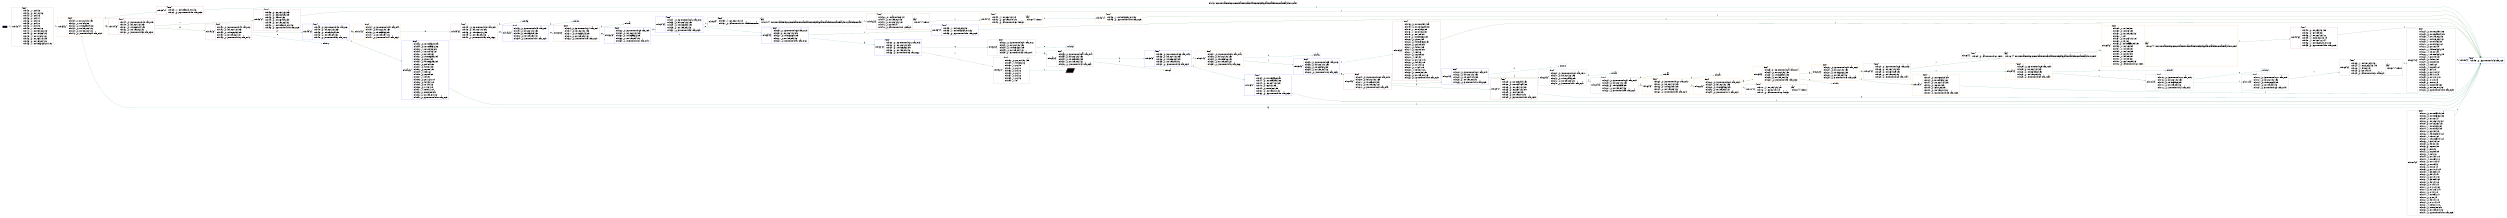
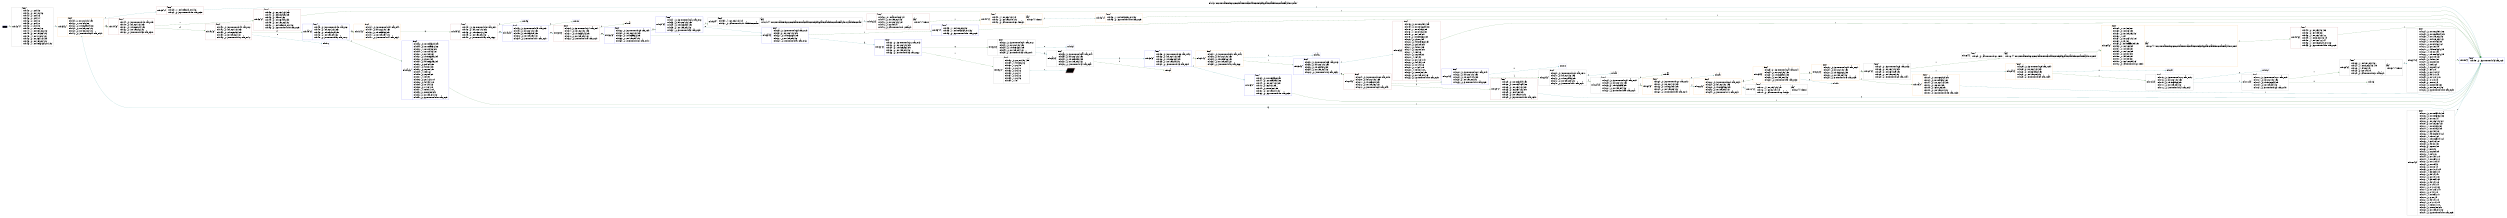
node "0x401735": added
